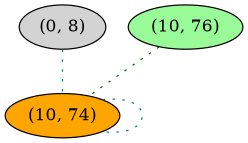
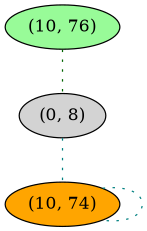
edge "(10, 76)" -- "(10, 74)": now "(10, 76)" -- "(0, 8)"
